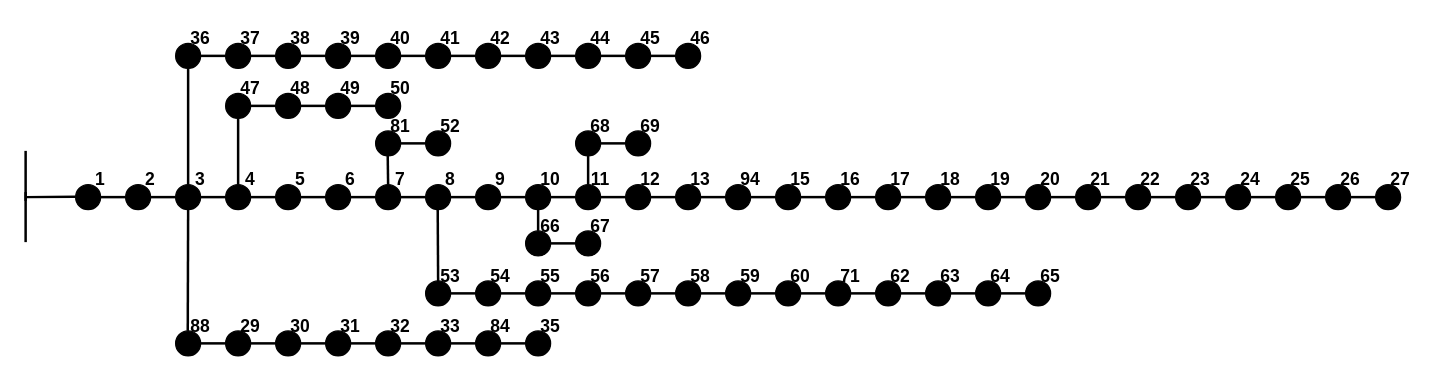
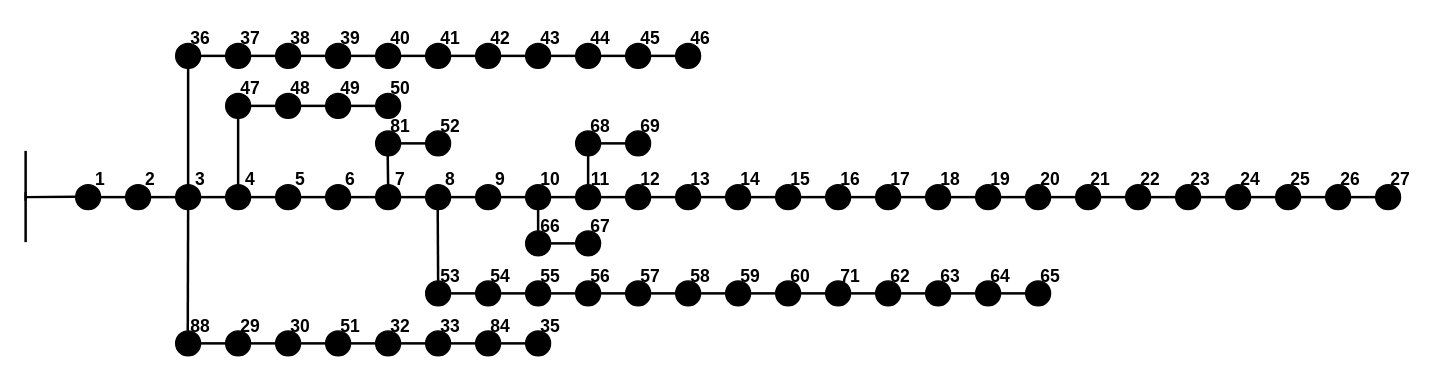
node "94": label "94" -> "14"
node "31": label "31" -> "51"
